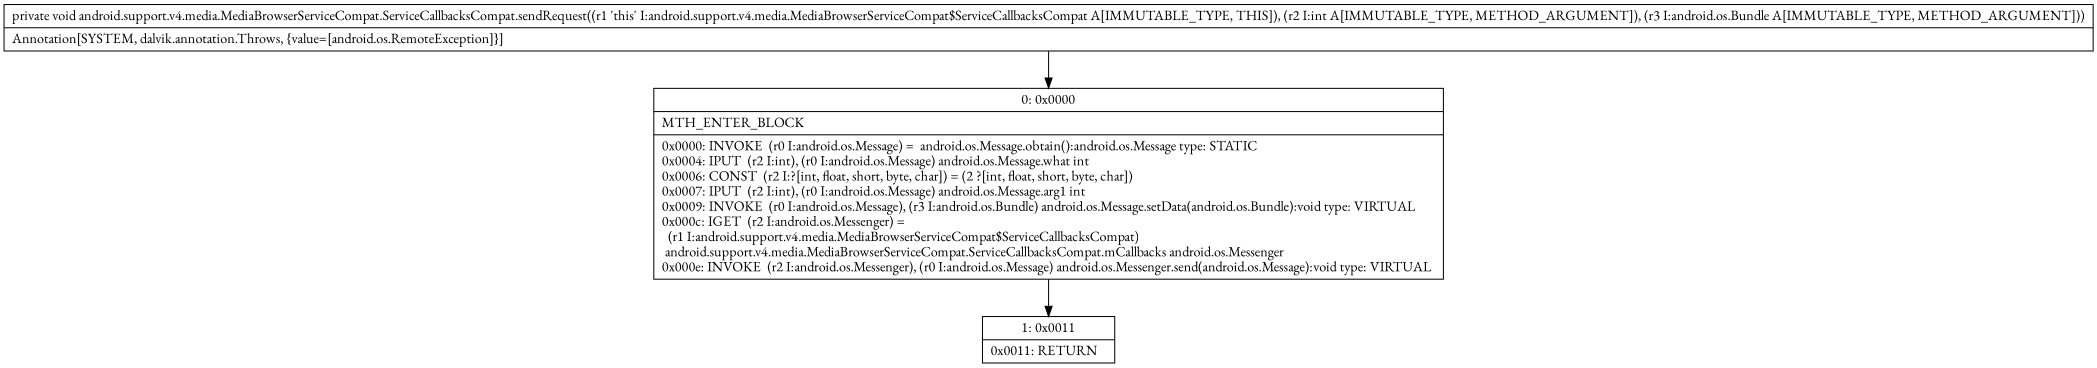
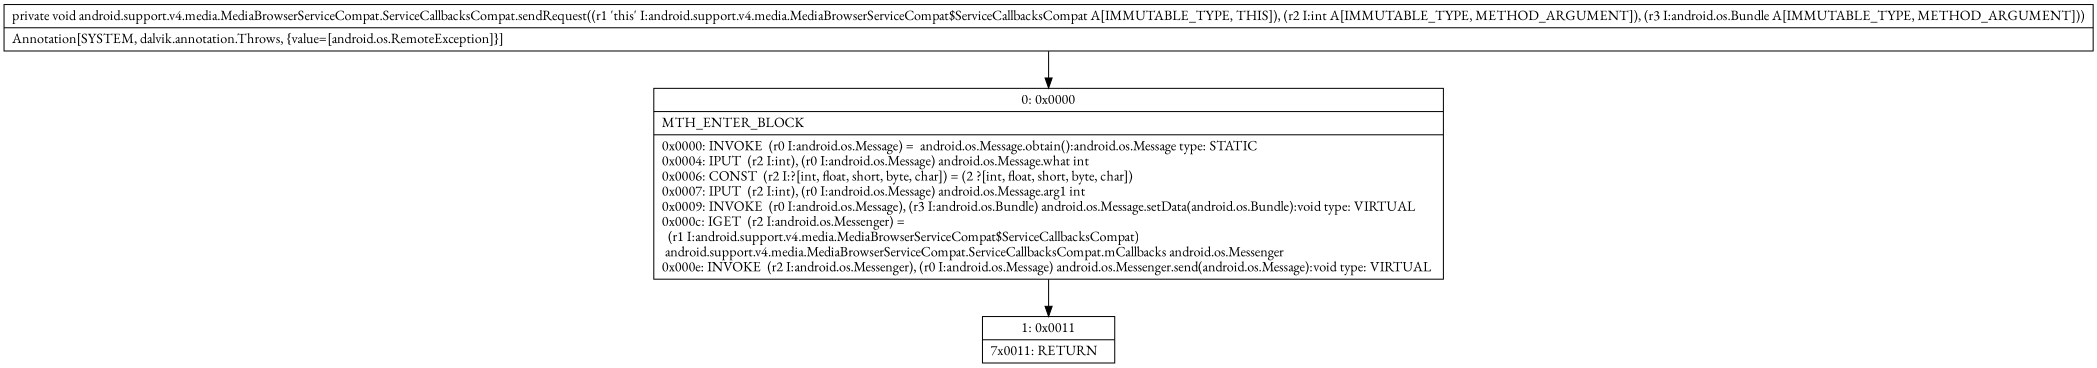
node "1: 0x0011": text "0x0011: RETURN" -> "7x0011: RETURN"
